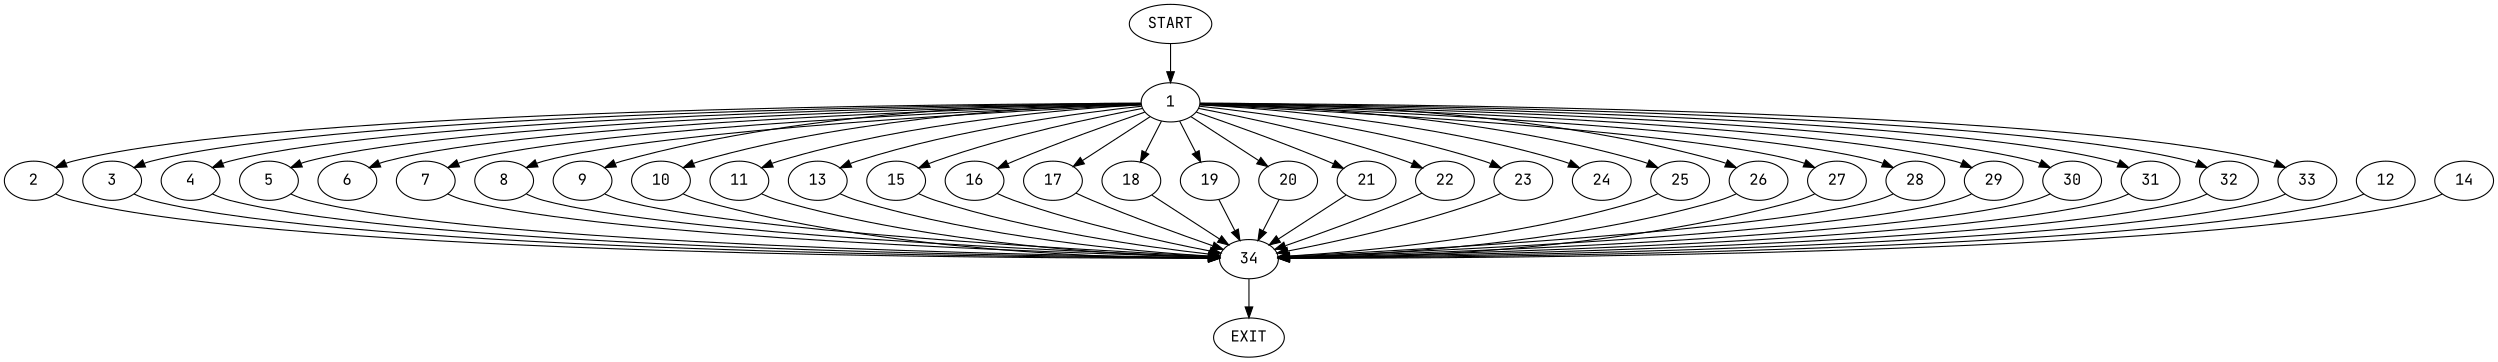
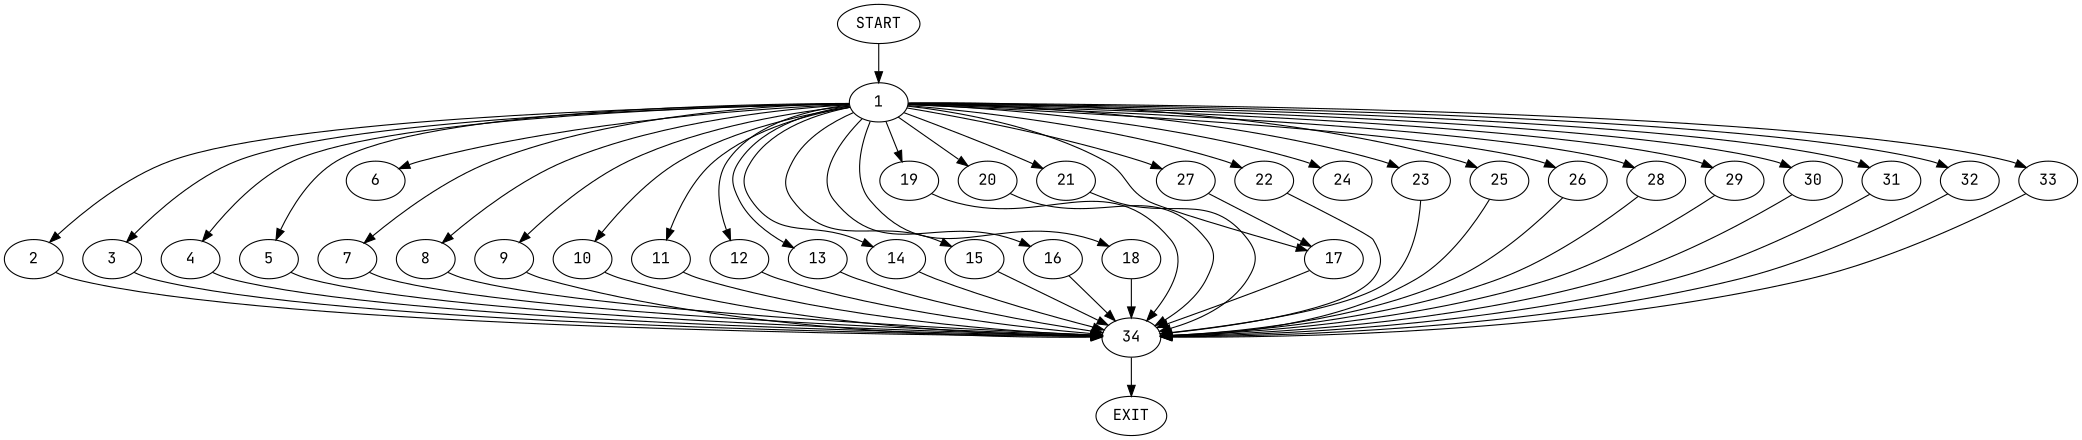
edge "1" -> "12": added
edge "1" -> "14": added
edge "27" -> "34": now "27" -> "17"
